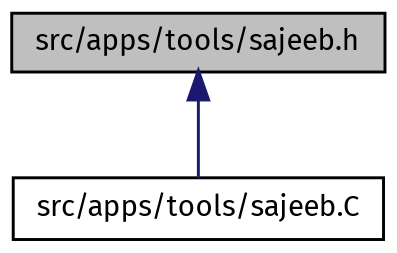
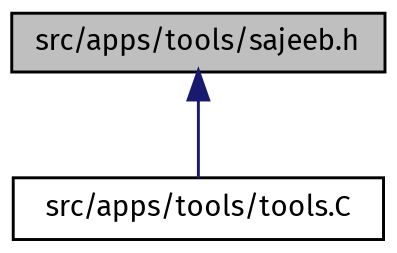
node "src/apps/tools/sajeeb.C": label "src/apps/tools/sajeeb.C" -> "src/apps/tools/tools.C"
